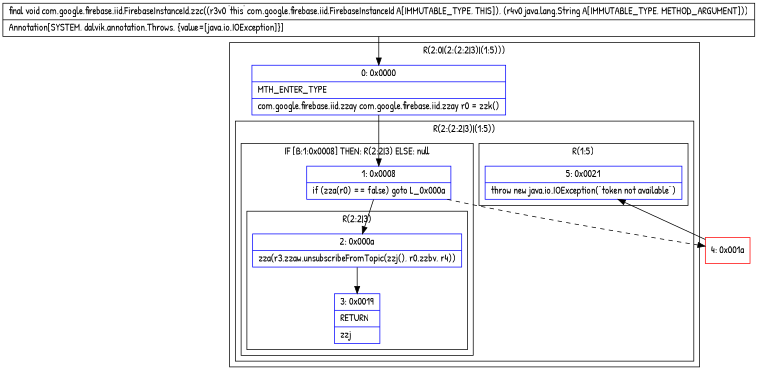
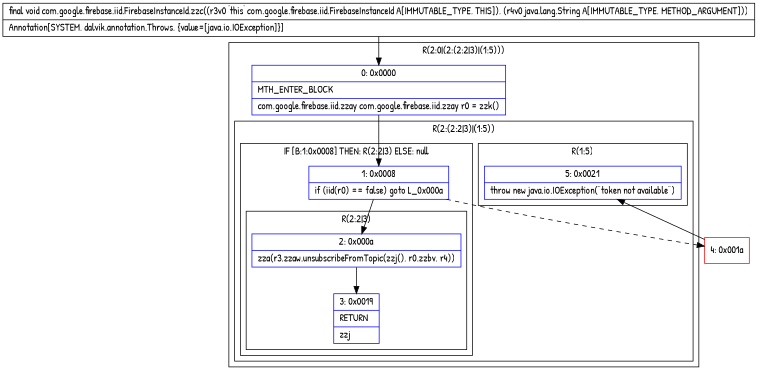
node "0: 0x0000": text "MTH_ENTER_TYPE" -> "MTH_ENTER_BLOCK"
node "1: 0x0008": text "if (zza(r0) == false) goto L_0x000a" -> "if (iid(r0) == false) goto L_0x000a"
